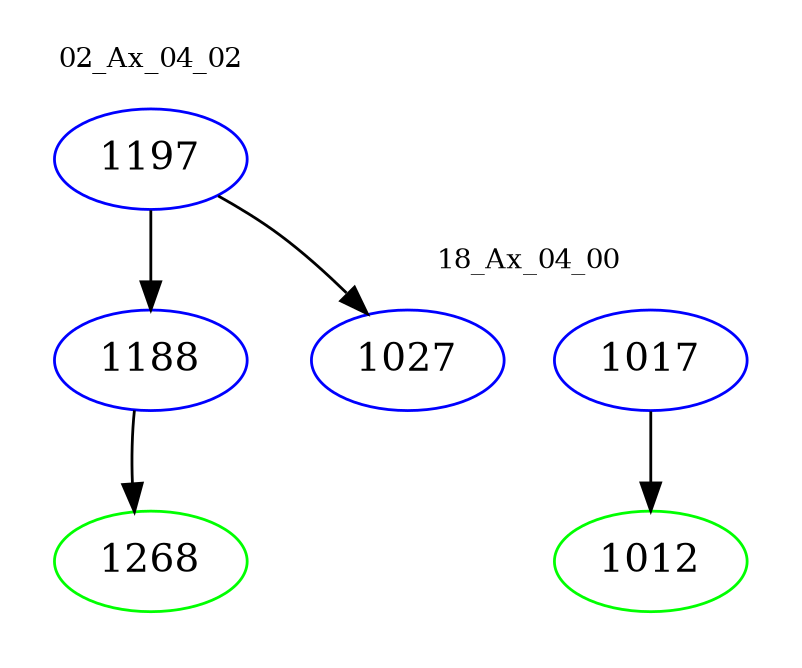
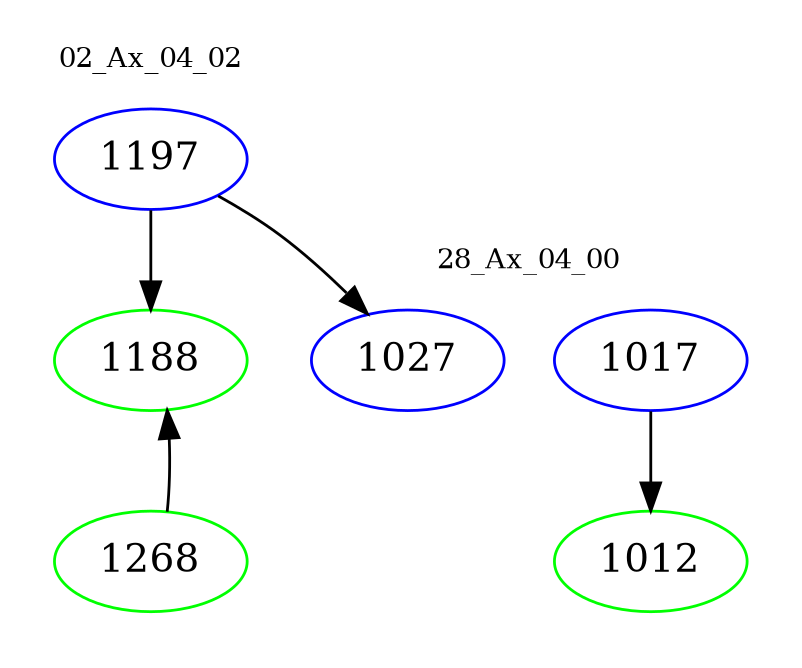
cluster "18_Ax_04_00": label "18_Ax_04_00" -> "28_Ax_04_00"
node "1188": color blue -> green
edge "1188" -> "1268": reversed
